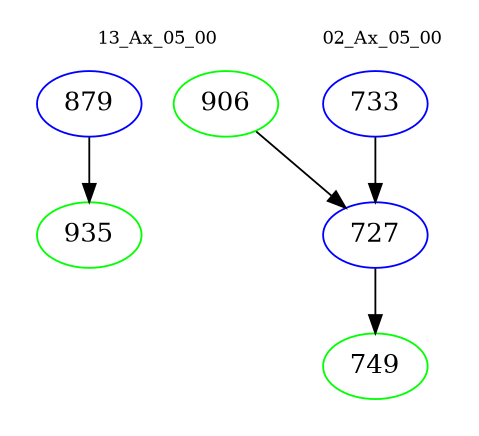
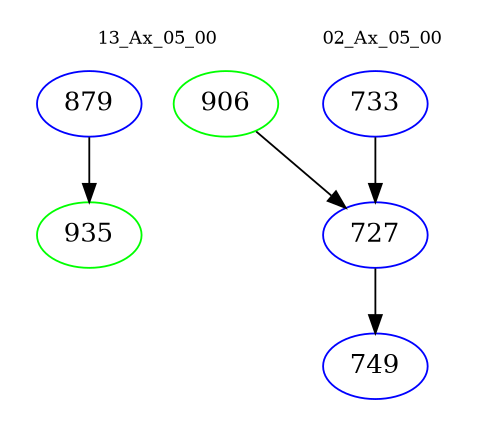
node "749": color green -> blue
